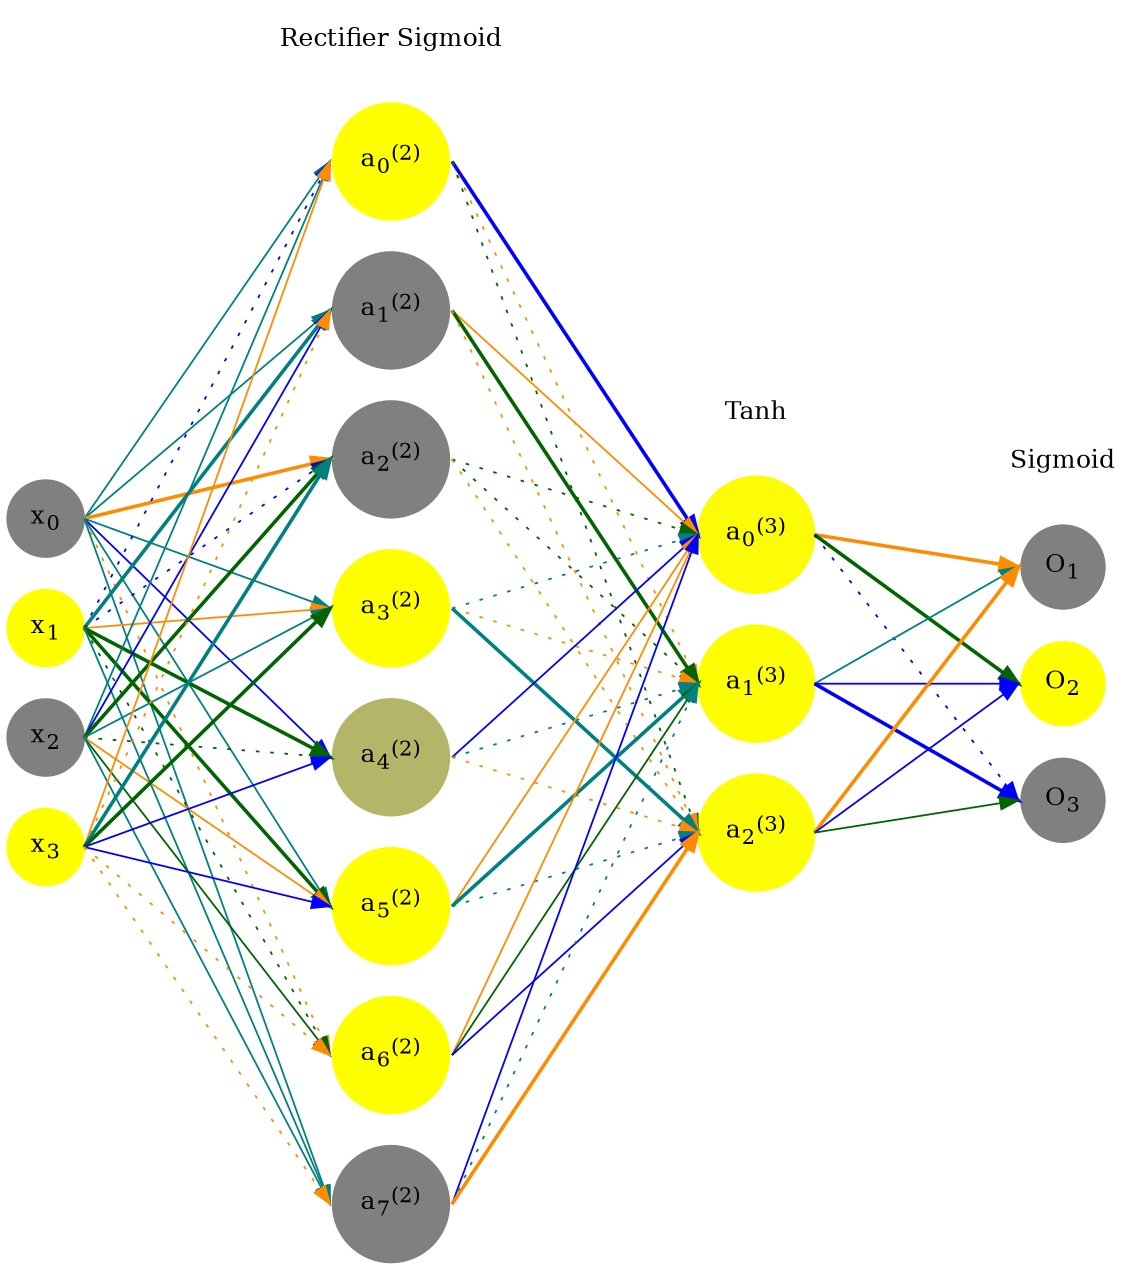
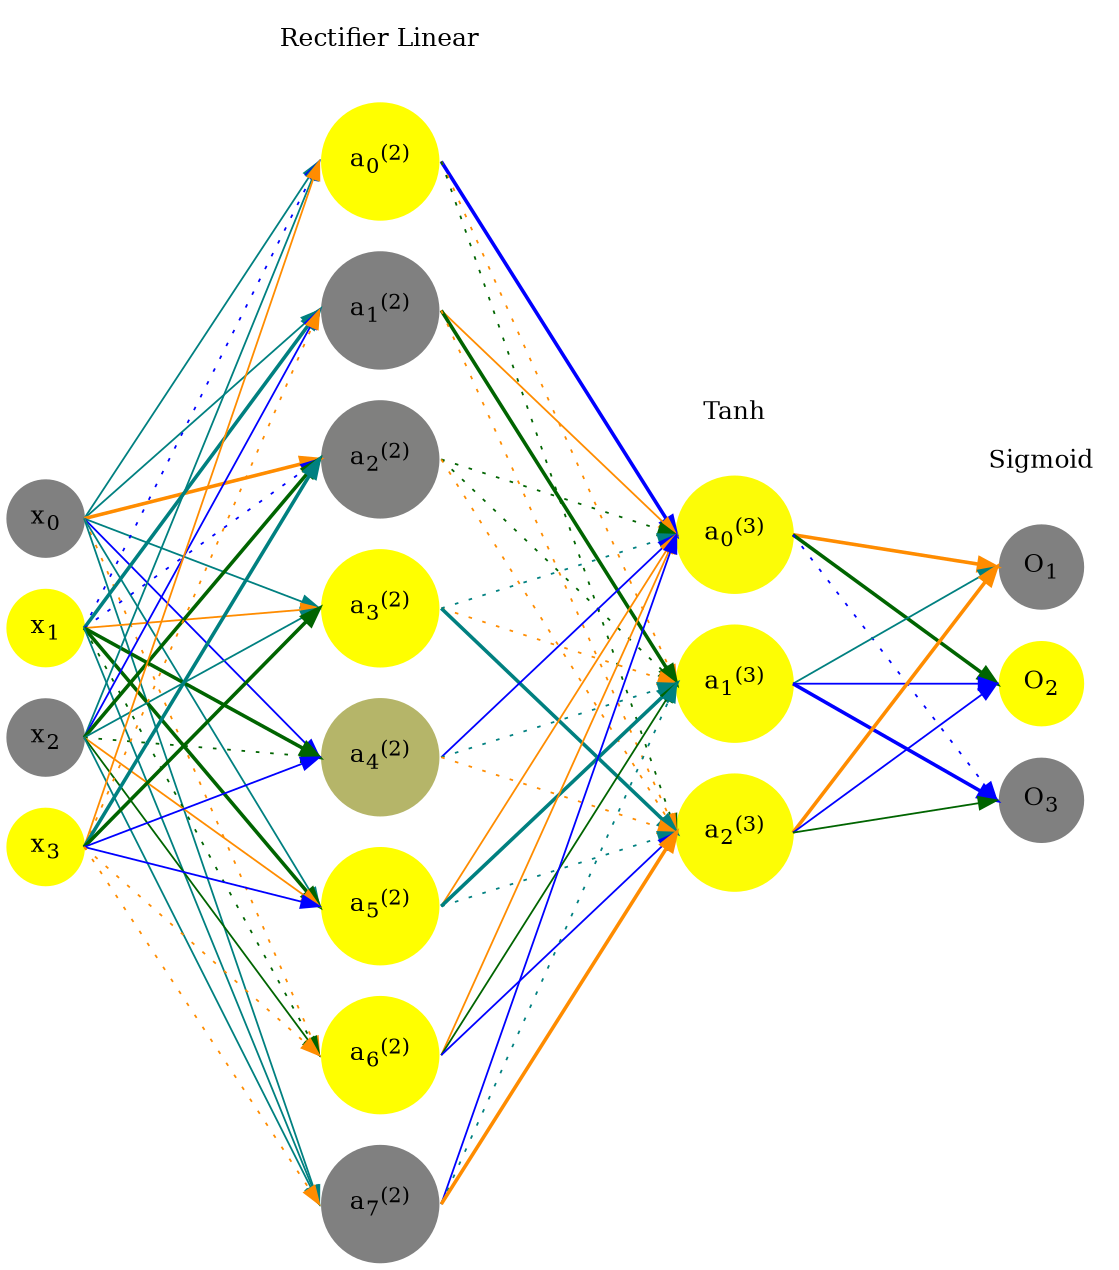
node "Rectifier Sigmoid": label "Rectifier Sigmoid" -> "Rectifier Linear"
